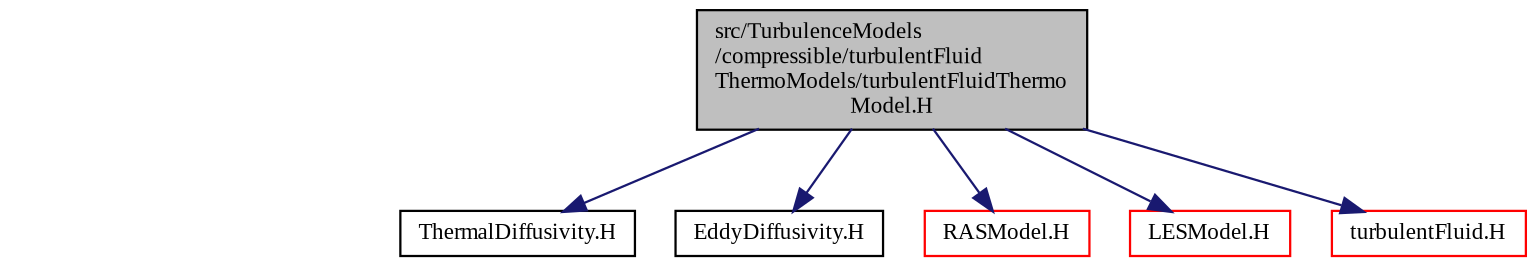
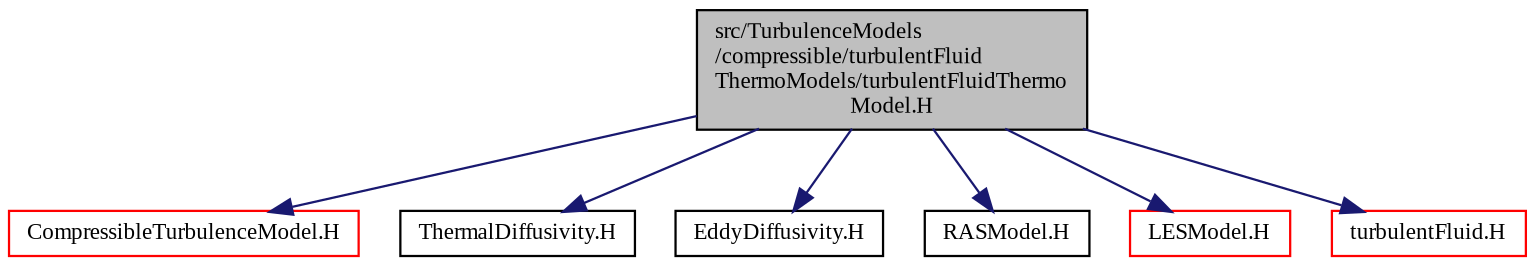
node "CompressibleTurbulenceModel.H": added
node "RASModel.H": color red -> black
